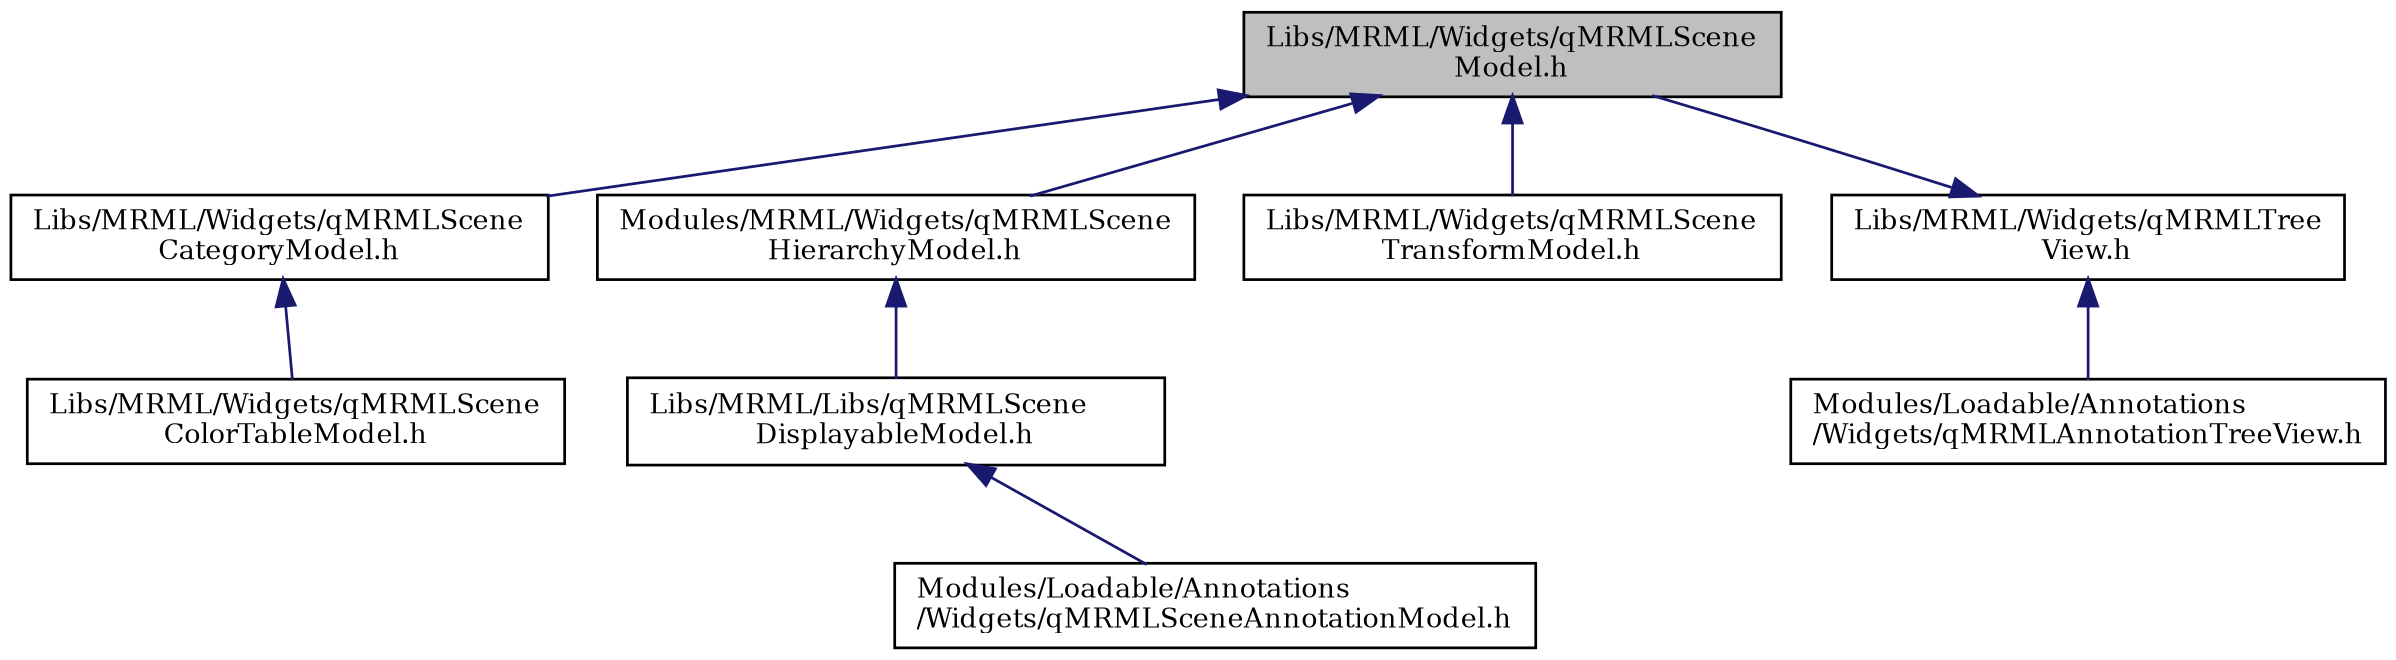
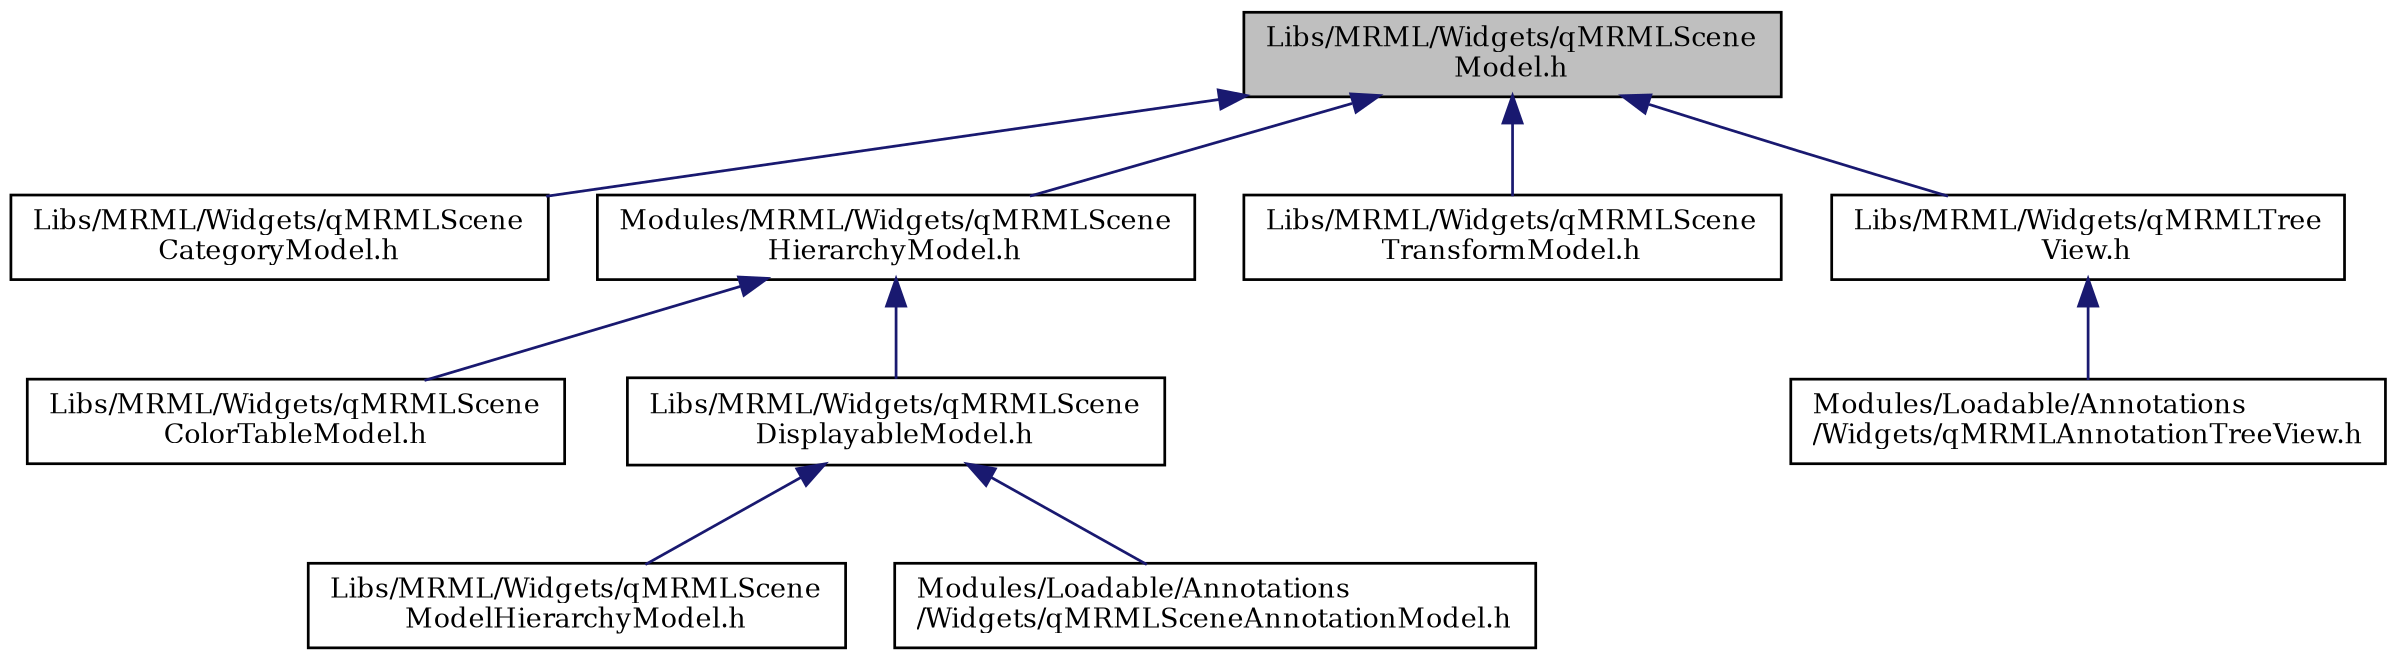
edge "Libs/MRML/Widgets/qMRMLScene Model.h" -> "Libs/MRML/Widgets/qMRMLTree View.h": reversed
edge "Libs/MRML/Widgets/qMRMLScene ColorTableModel.h" -> "Libs/MRML/Widgets/qMRMLScene CategoryModel.h": now "Libs/MRML/Widgets/qMRMLScene ColorTableModel.h" -> "Modules/MRML/Widgets/qMRMLScene HierarchyModel.h"
node "Libs/MRML/Libs/qMRMLScene DisplayableModel.h": label "Libs/MRML/Libs/qMRMLScene DisplayableModel.h" -> "Libs/MRML/Widgets/qMRMLScene DisplayableModel.h"
node "Libs/MRML/Widgets/qMRMLScene ModelHierarchyModel.h": added
